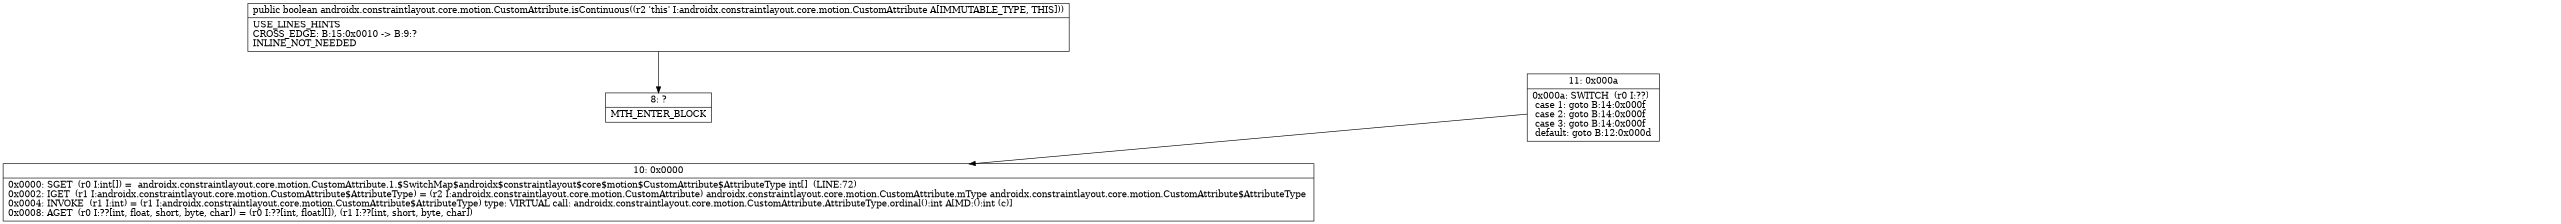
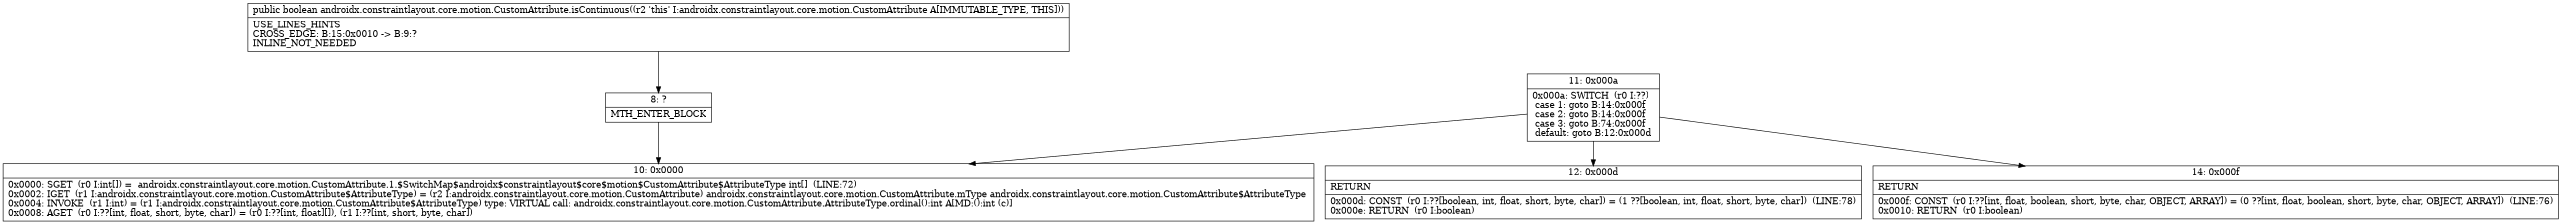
node "11: 0x000a": text "case 3: goto B:14:0x000f" -> "case 3: goto B:74:0x000f"
edge "8: ?" -> "10: 0x0000": added
node "12: 0x000d": added
node "14: 0x000f": added
